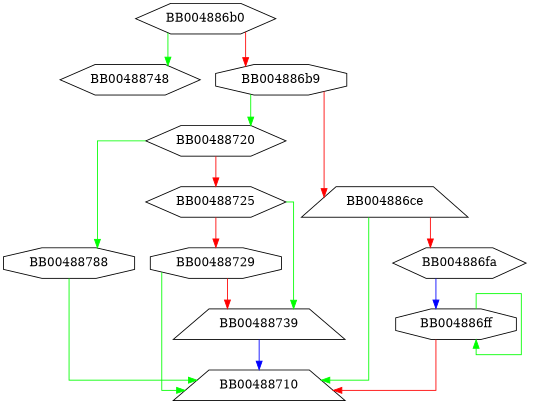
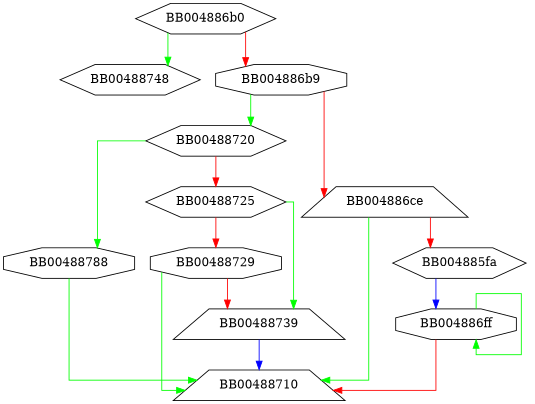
node "BB004886fa": label "BB004886fa" -> "BB004885fa"
